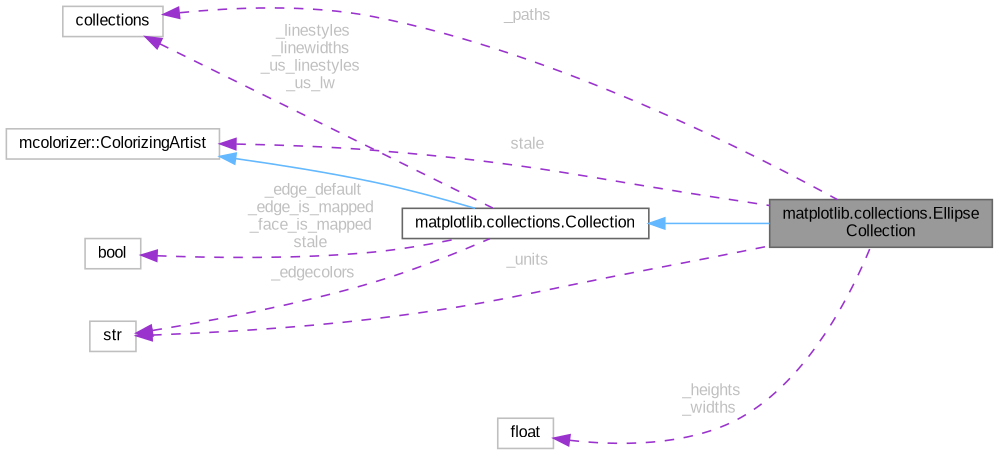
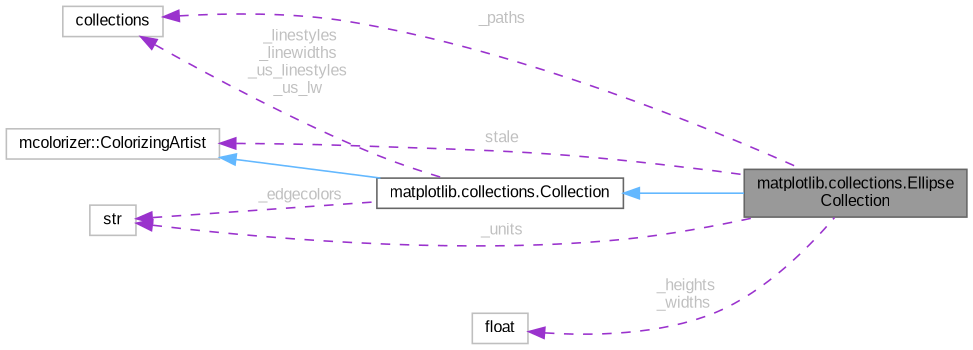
node "bool": removed
